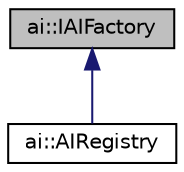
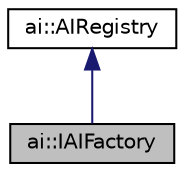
edge "ai::AIRegistry" -> "ai::IAIFactory": reversed
